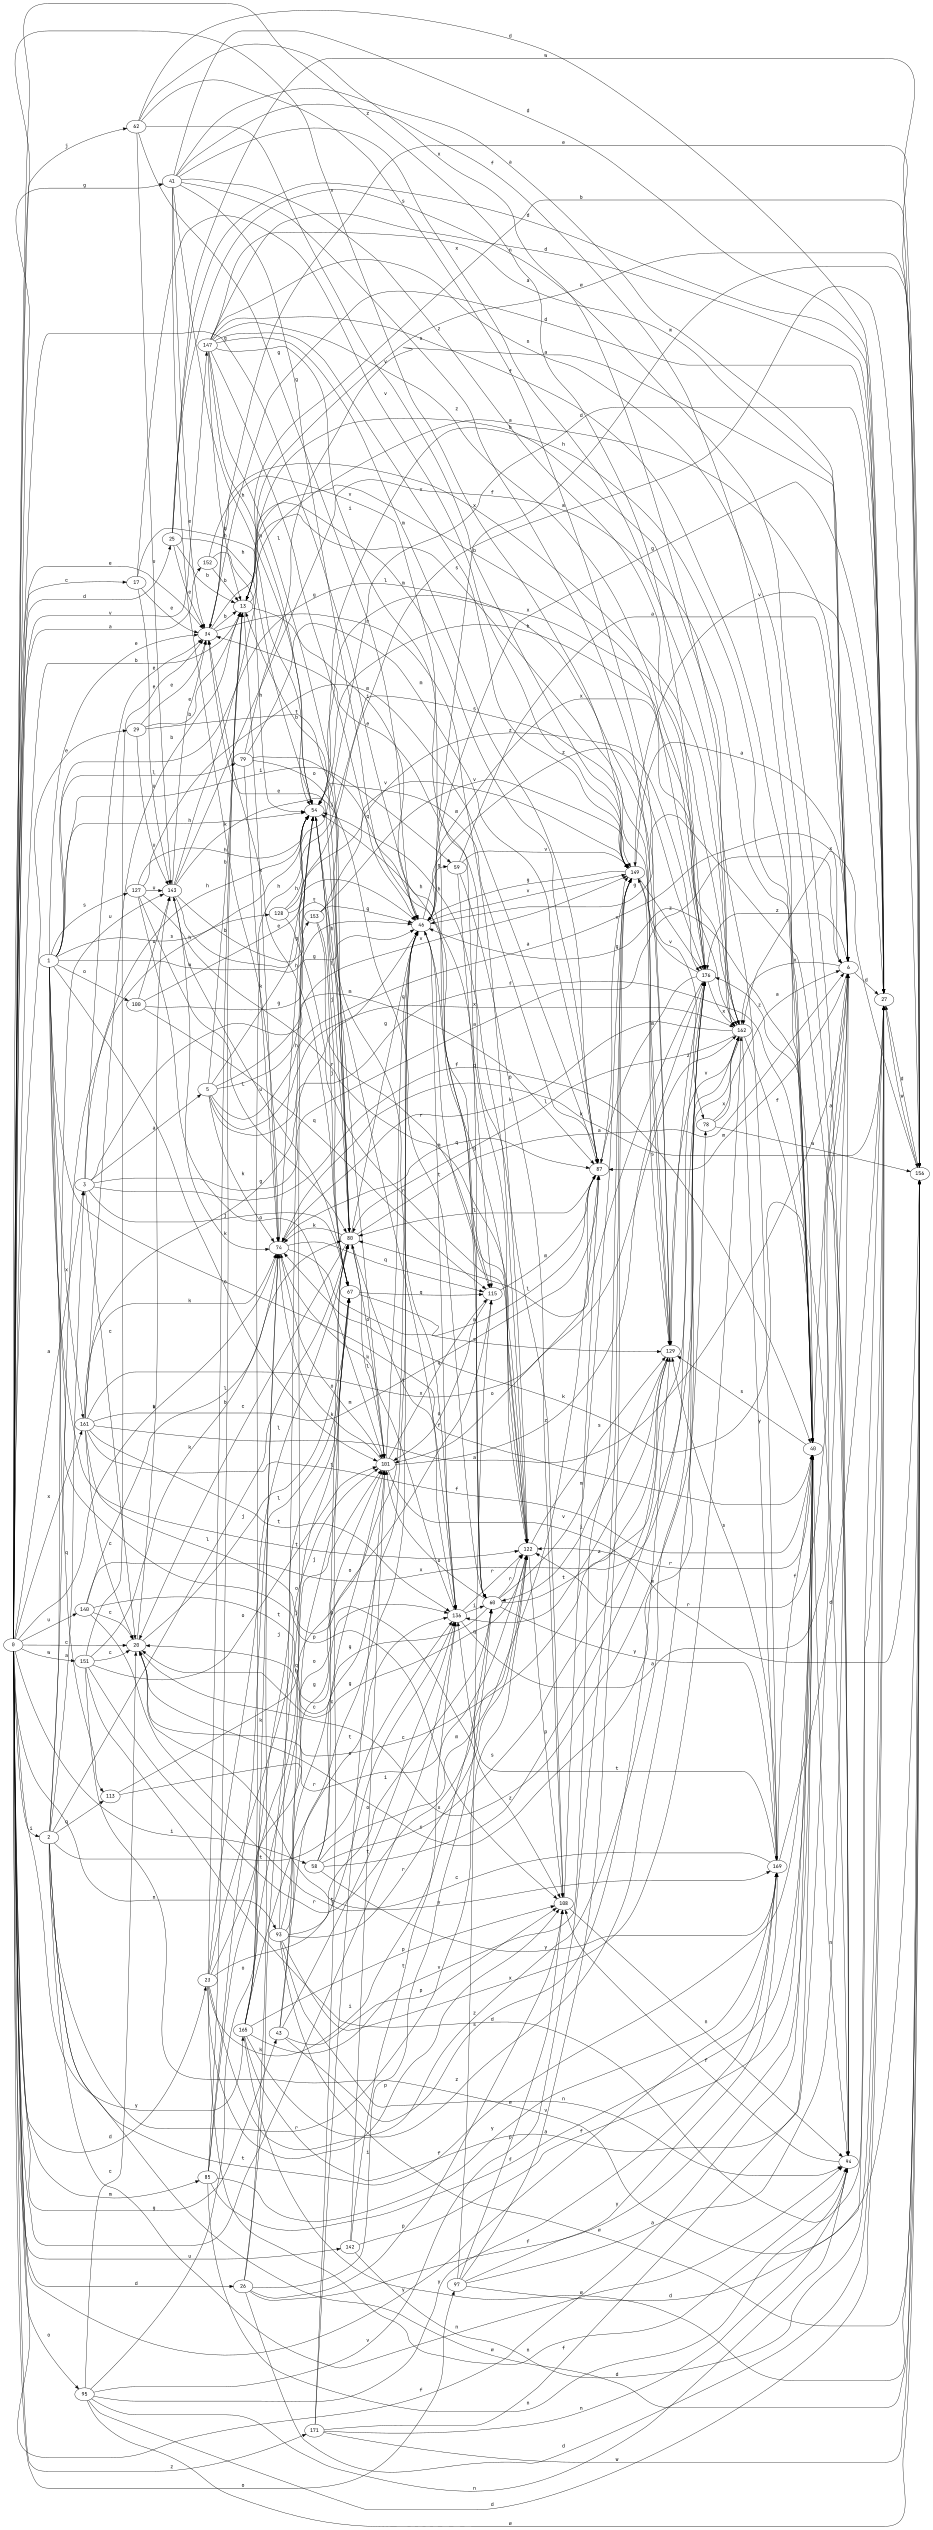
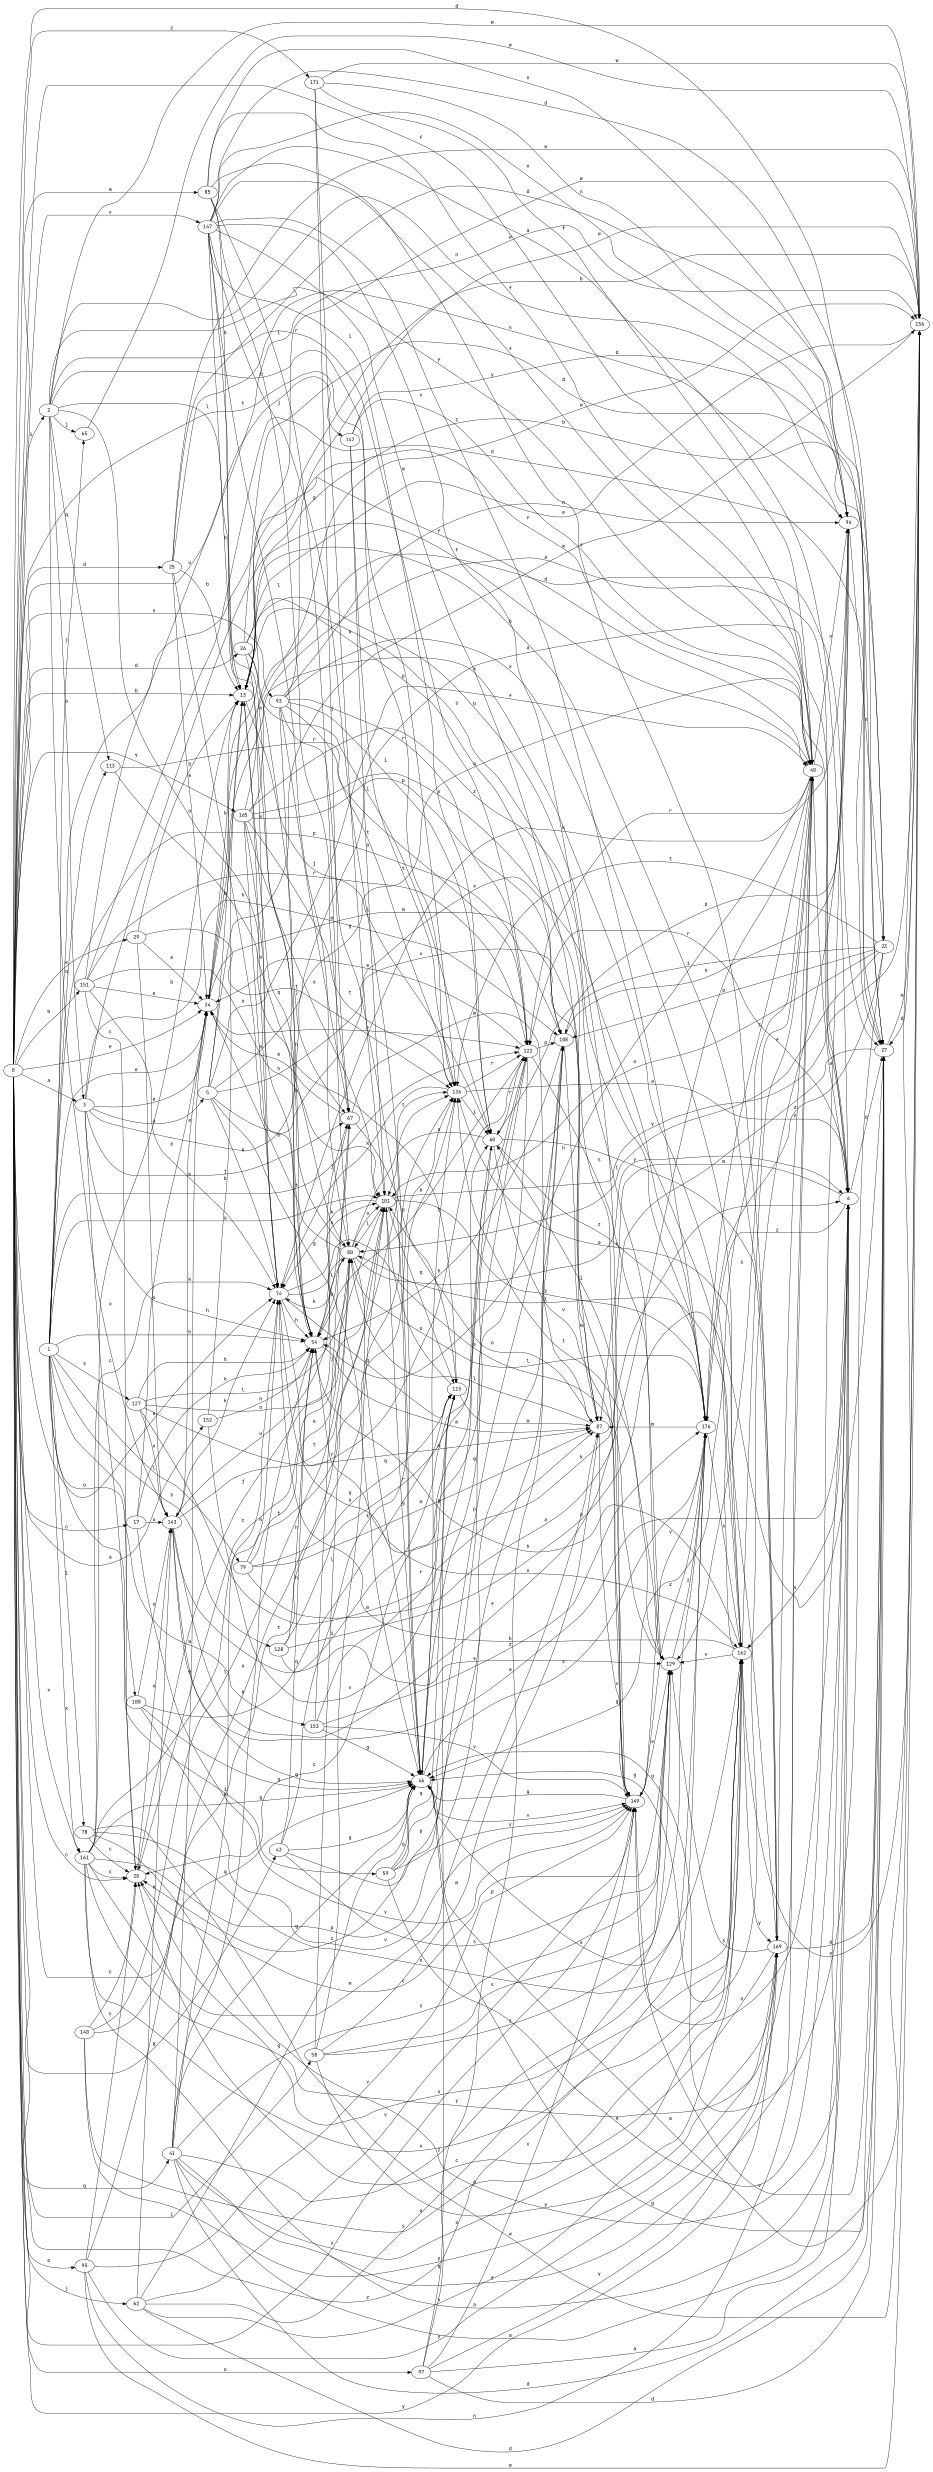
node "65": added
edge "93" -> "136": added, label "t"
edge "46" -> "59": reversed
edge "3" -> "87": now "3" -> "108"
edge "101" -> "156": label "w" -> "y"
edge "0" -> "140": removed, label "u"
edge "20" -> "78": reversed
edge "94" -> "108": label "f" -> "p"
edge "95" -> "27": removed, label "d"
edge "23" -> "94": reversed
